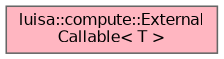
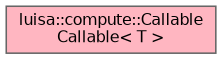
node "luisa::compute::External Callable< T >": label "luisa::compute::External Callable< T >" -> "luisa::compute::Callable Callable< T >"
